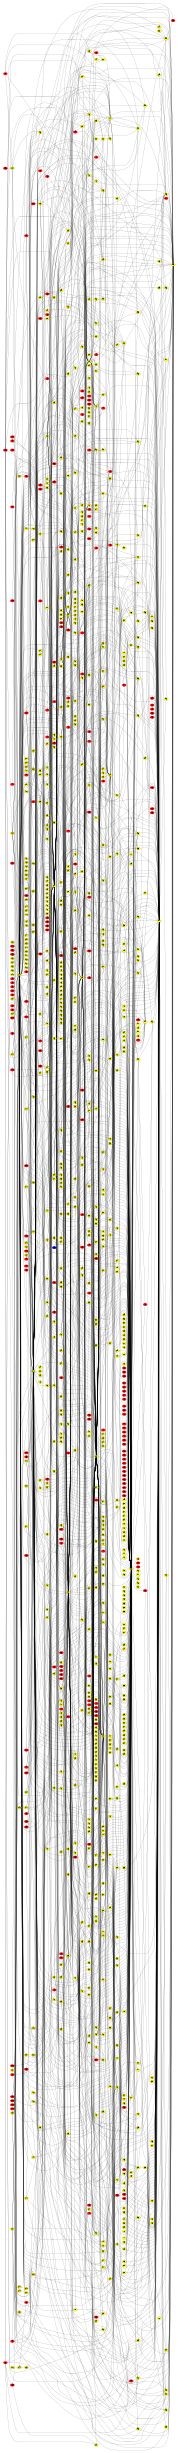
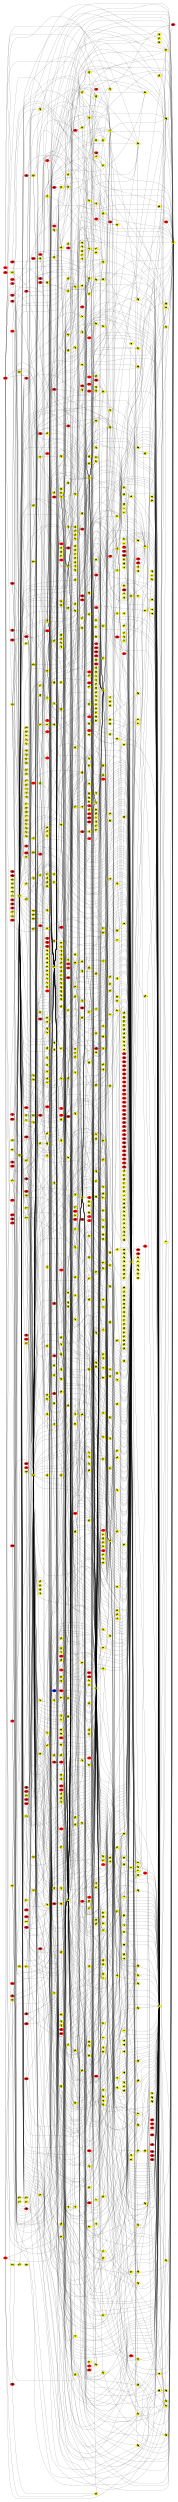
node "684": removed
